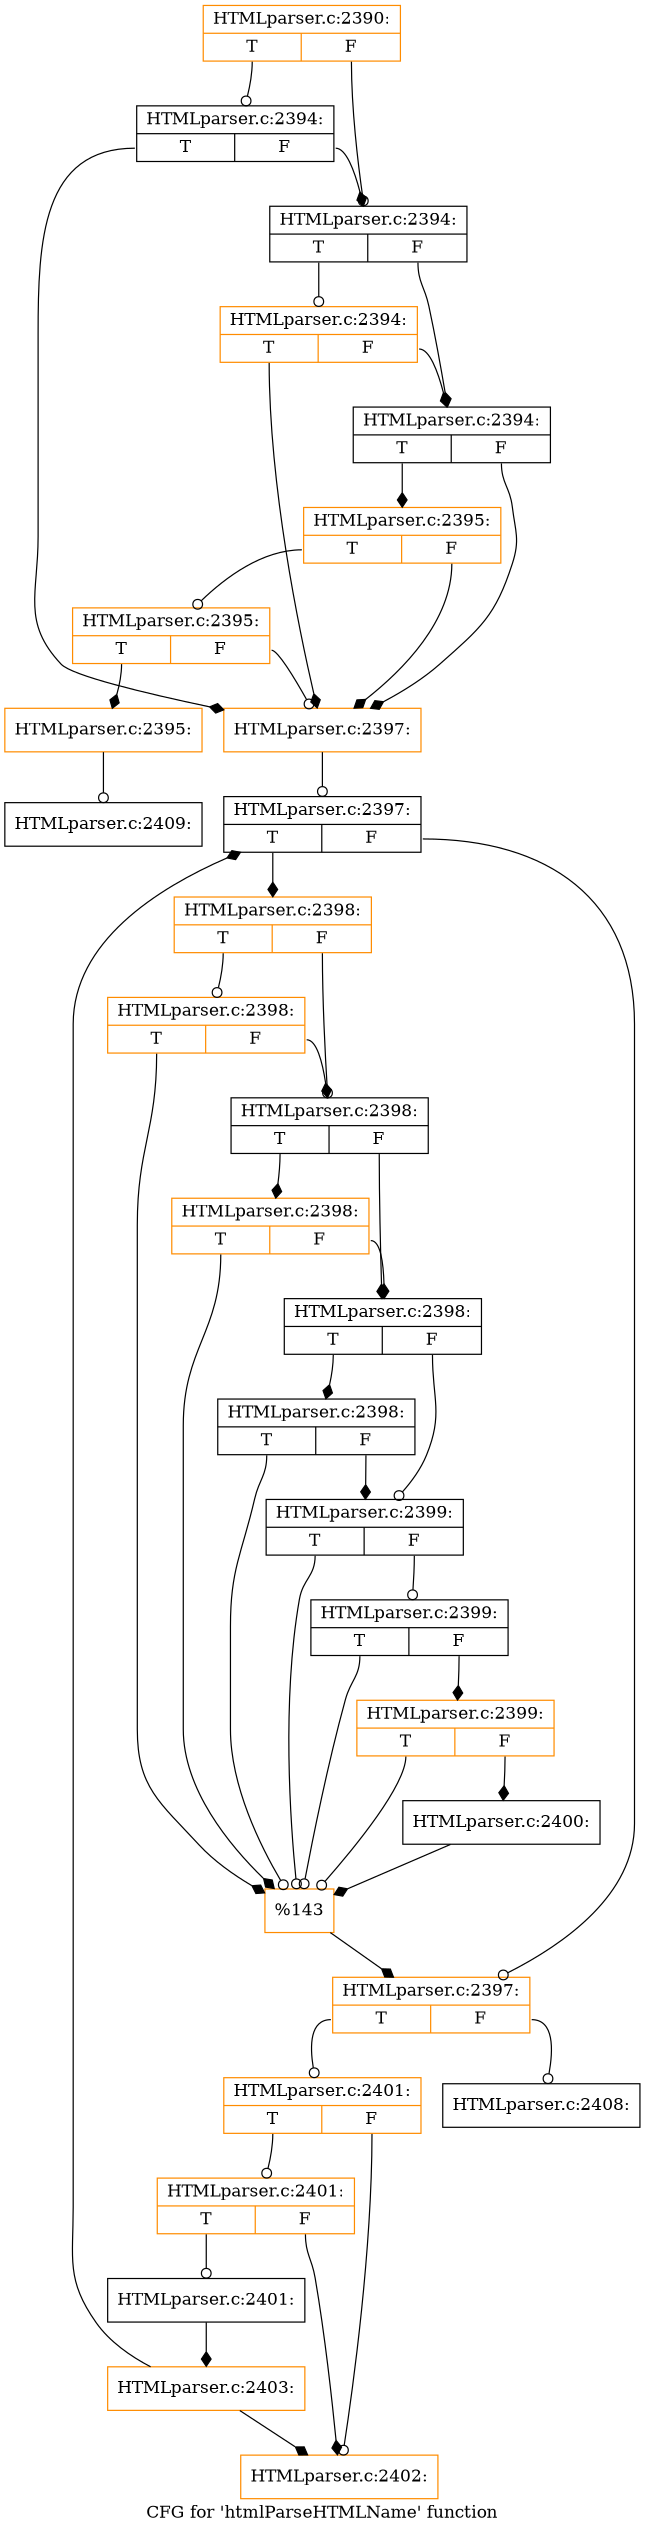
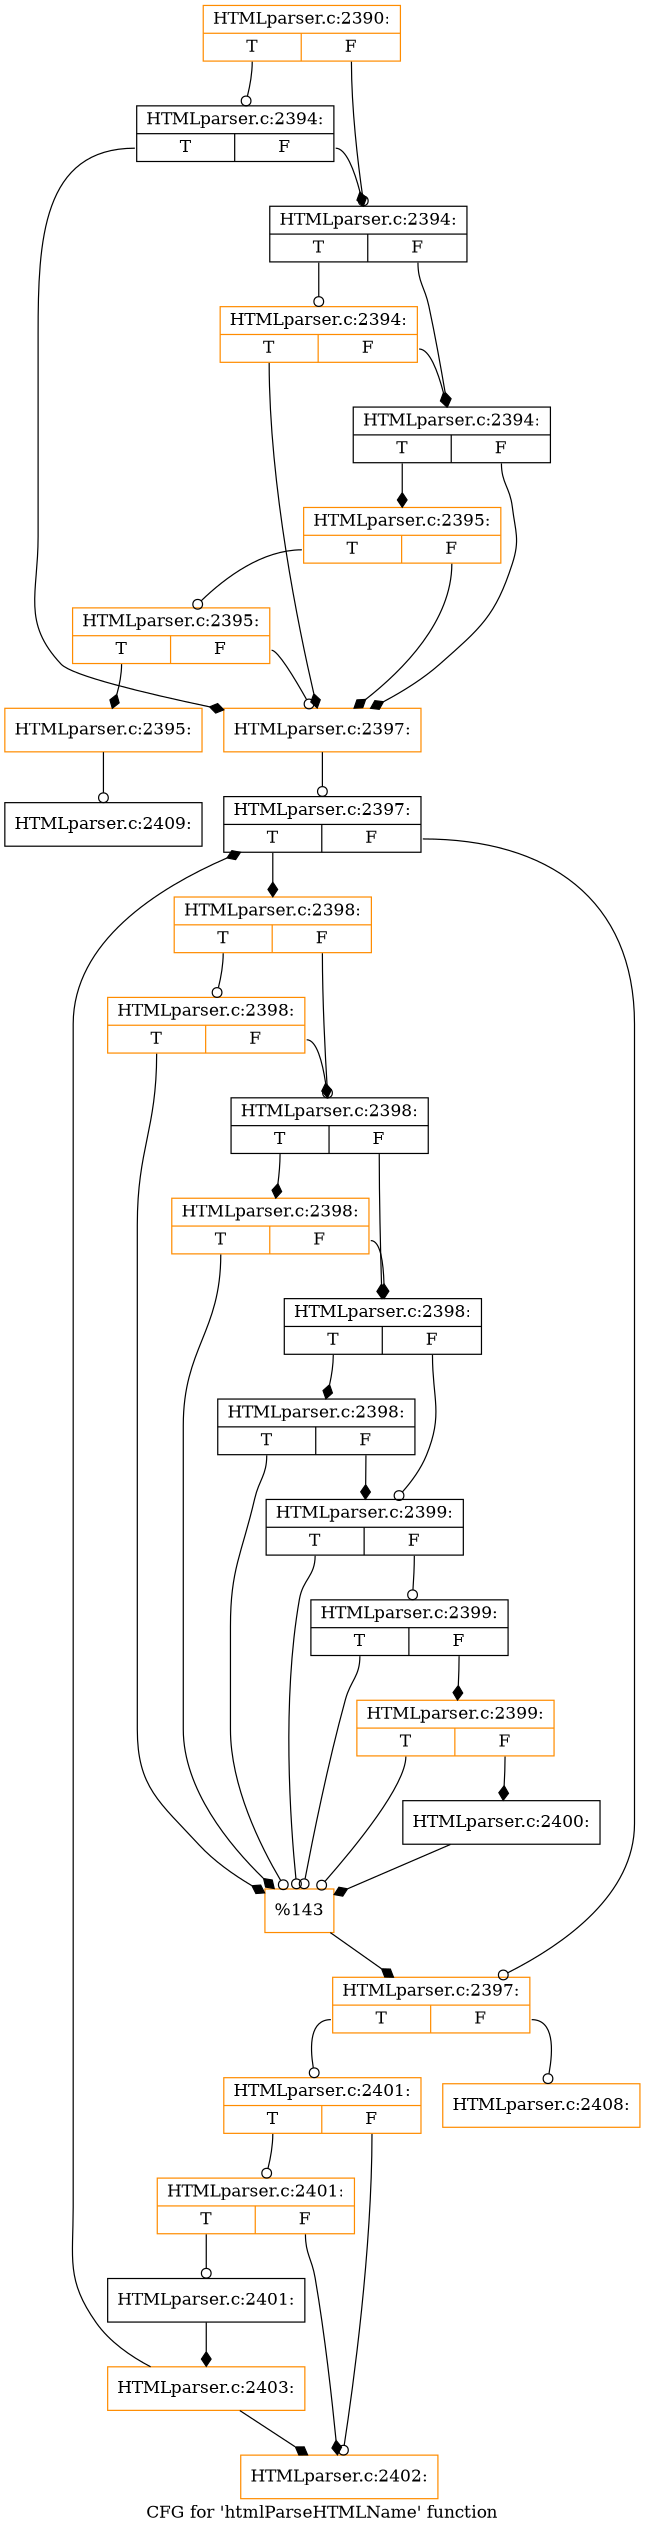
node "HTMLparser.c:2408:": color black -> darkorange
